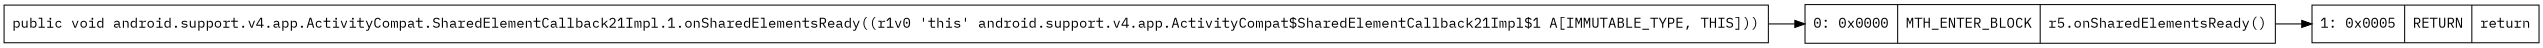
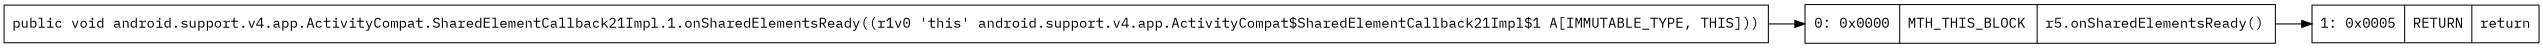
node "0: 0x0000": text "MTH_ENTER_BLOCK" -> "MTH_THIS_BLOCK"
